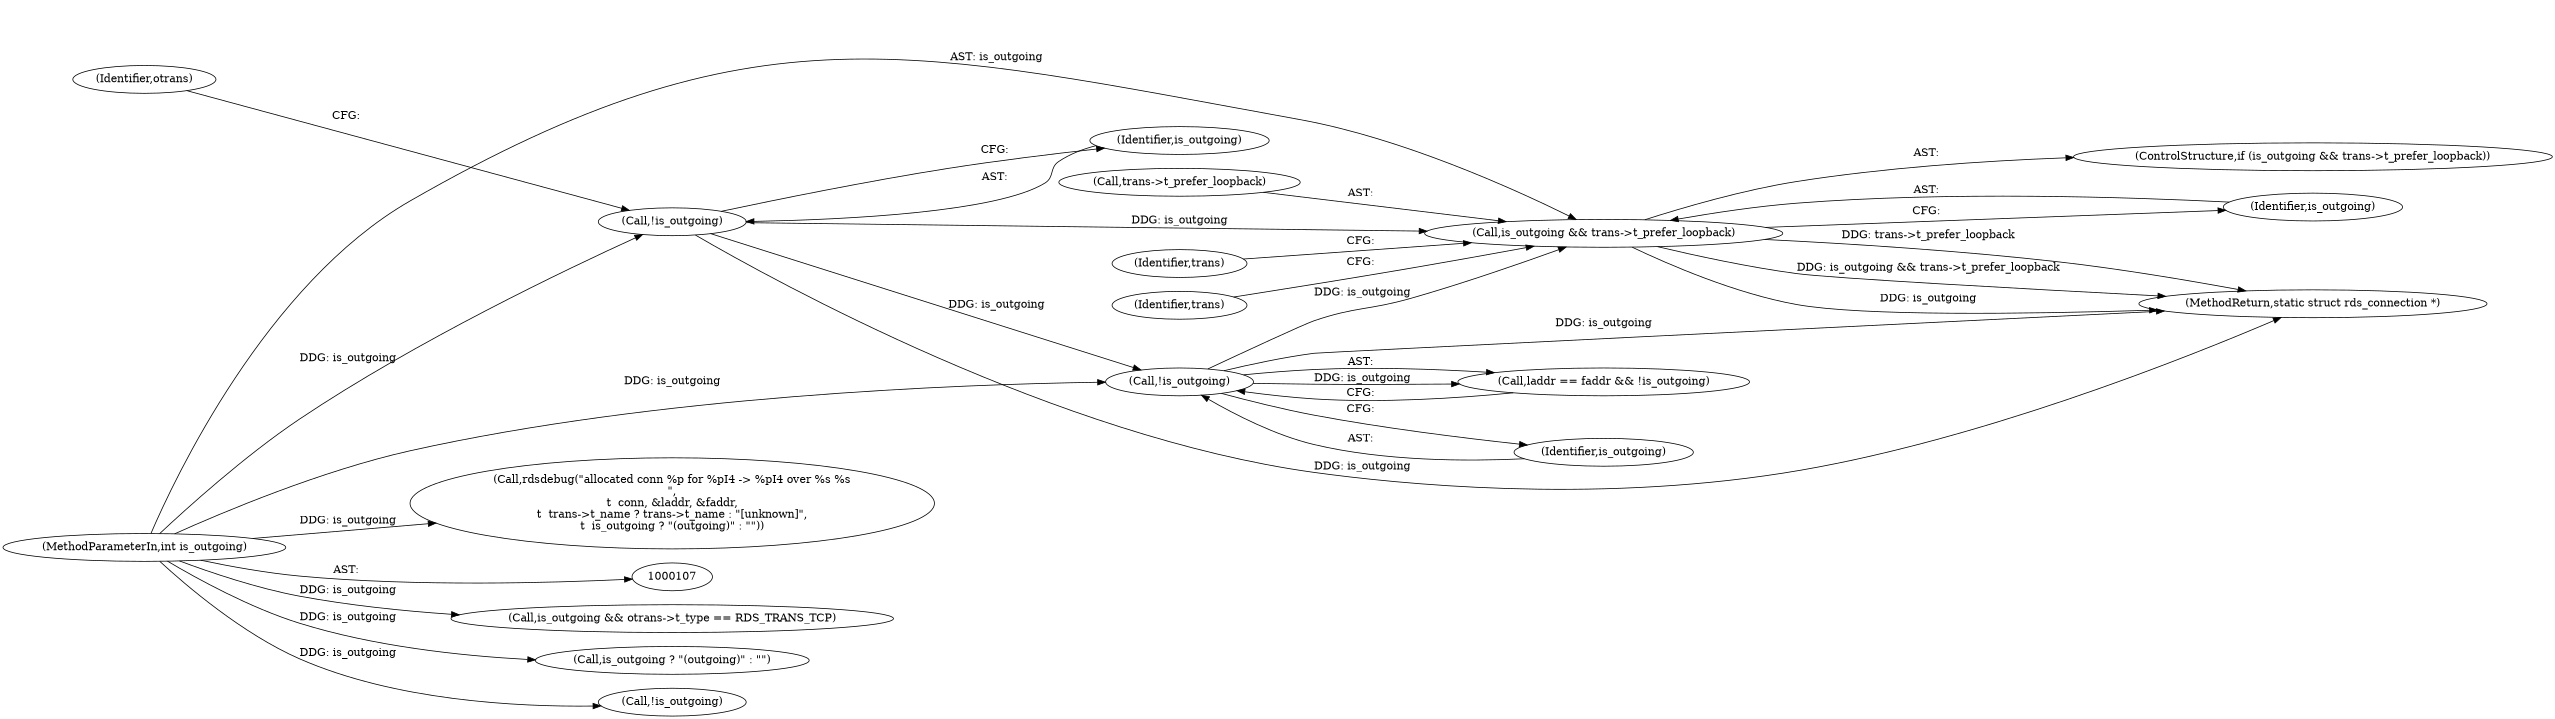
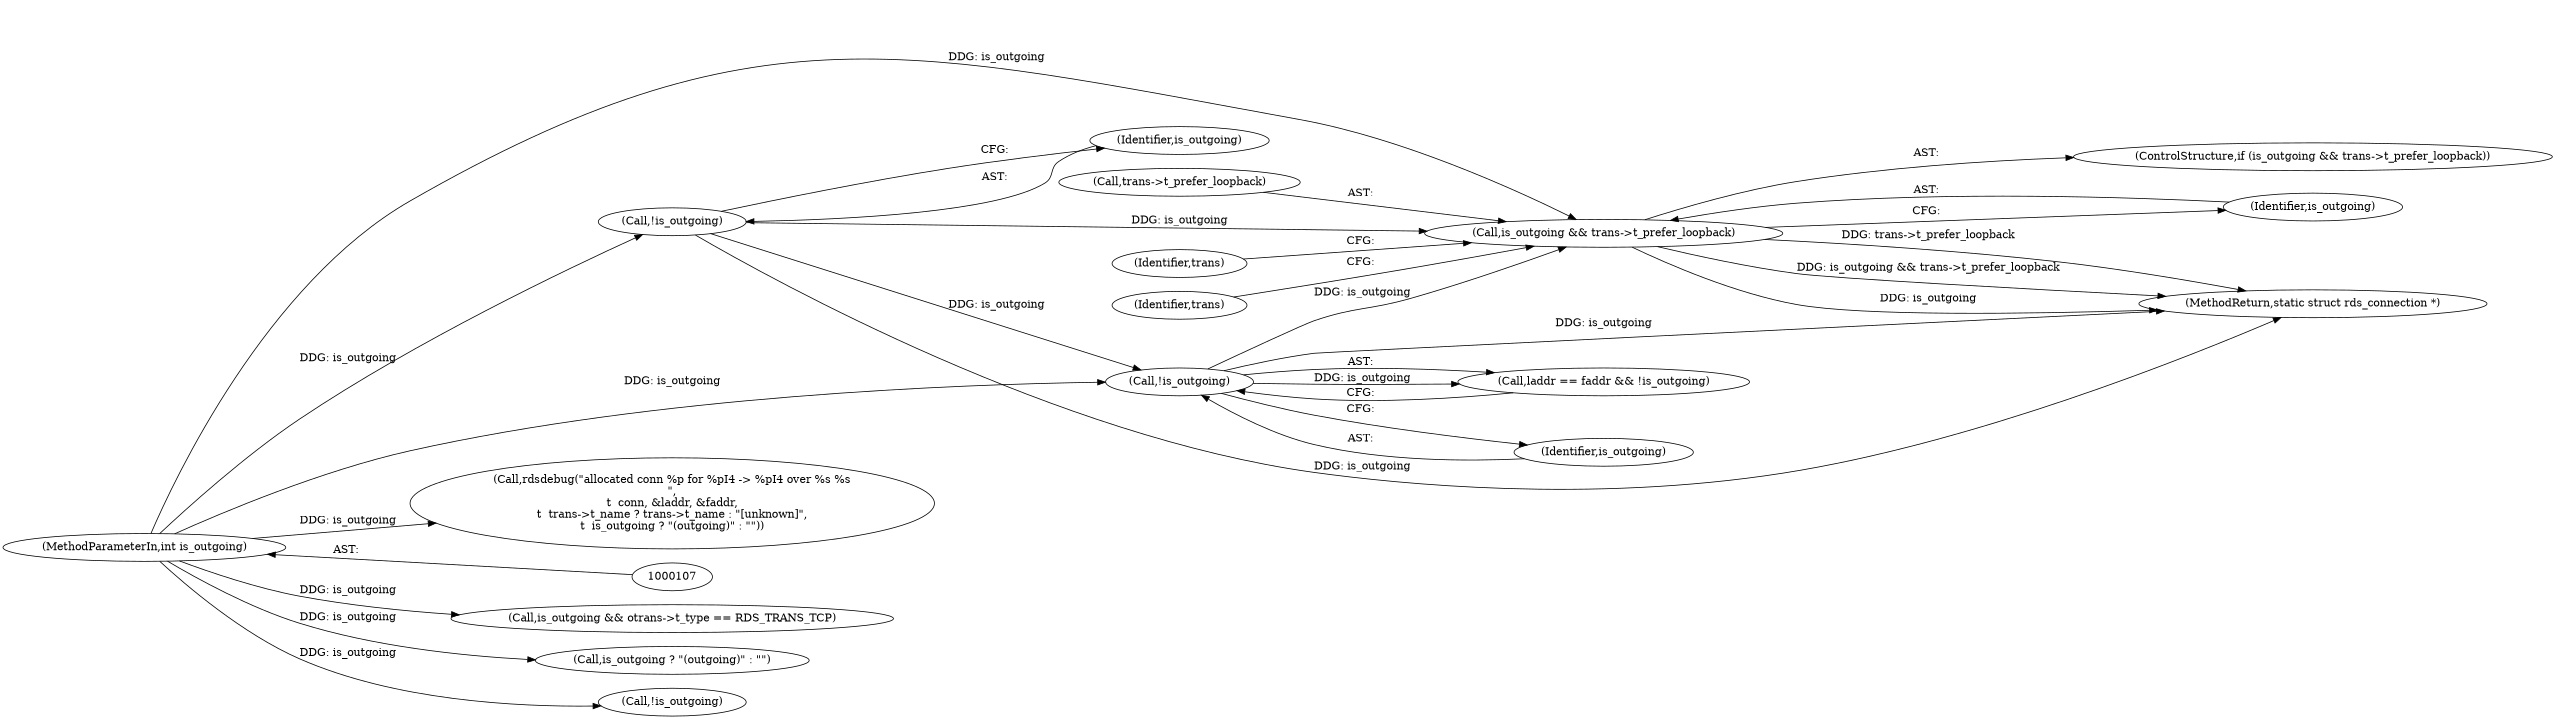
edge "(MethodParameterIn,int is_outgoing)" -> "(Call,is_outgoing && trans->t_prefer_loopback)": label "AST: is_outgoing" -> "DDG: is_outgoing"
node "(Identifier,otrans)": removed
edge "(MethodParameterIn,int is_outgoing)" -> "1000107": reversed
